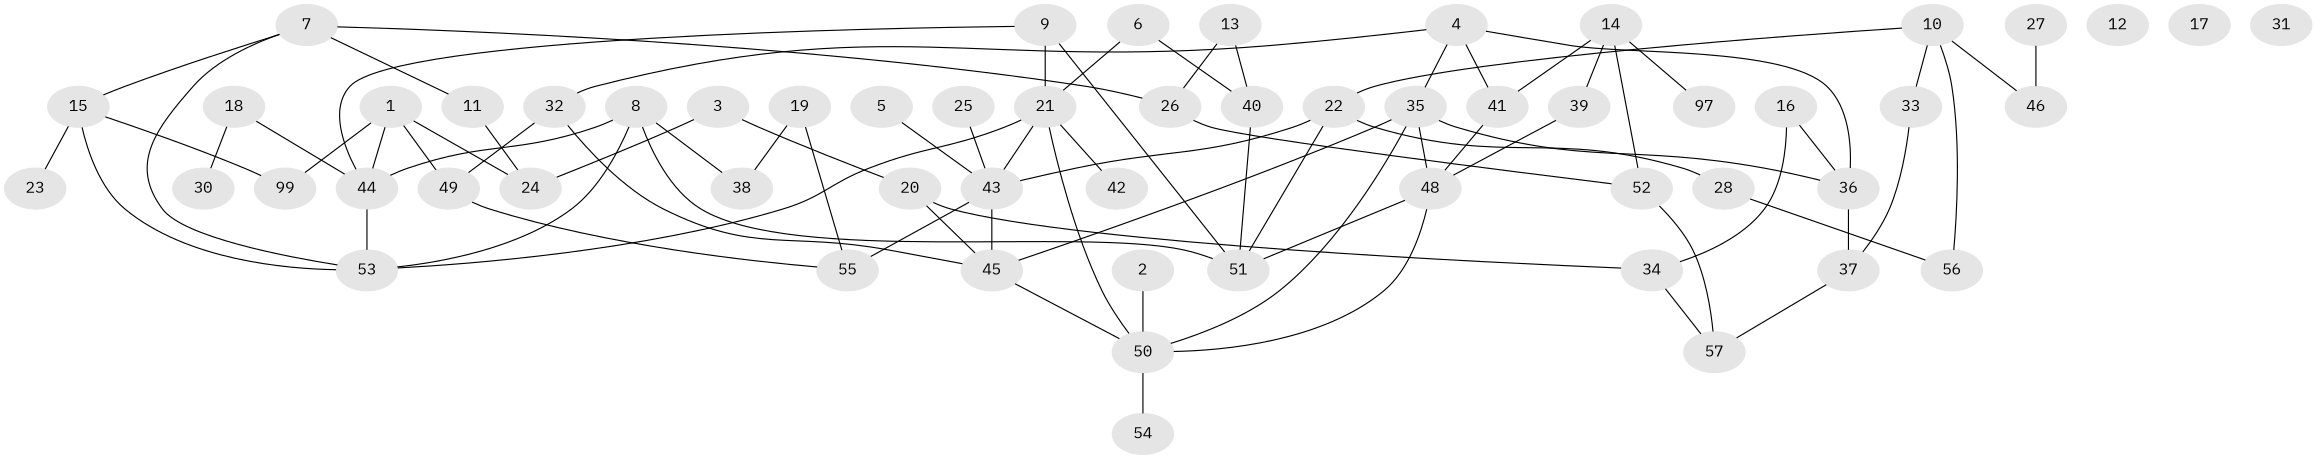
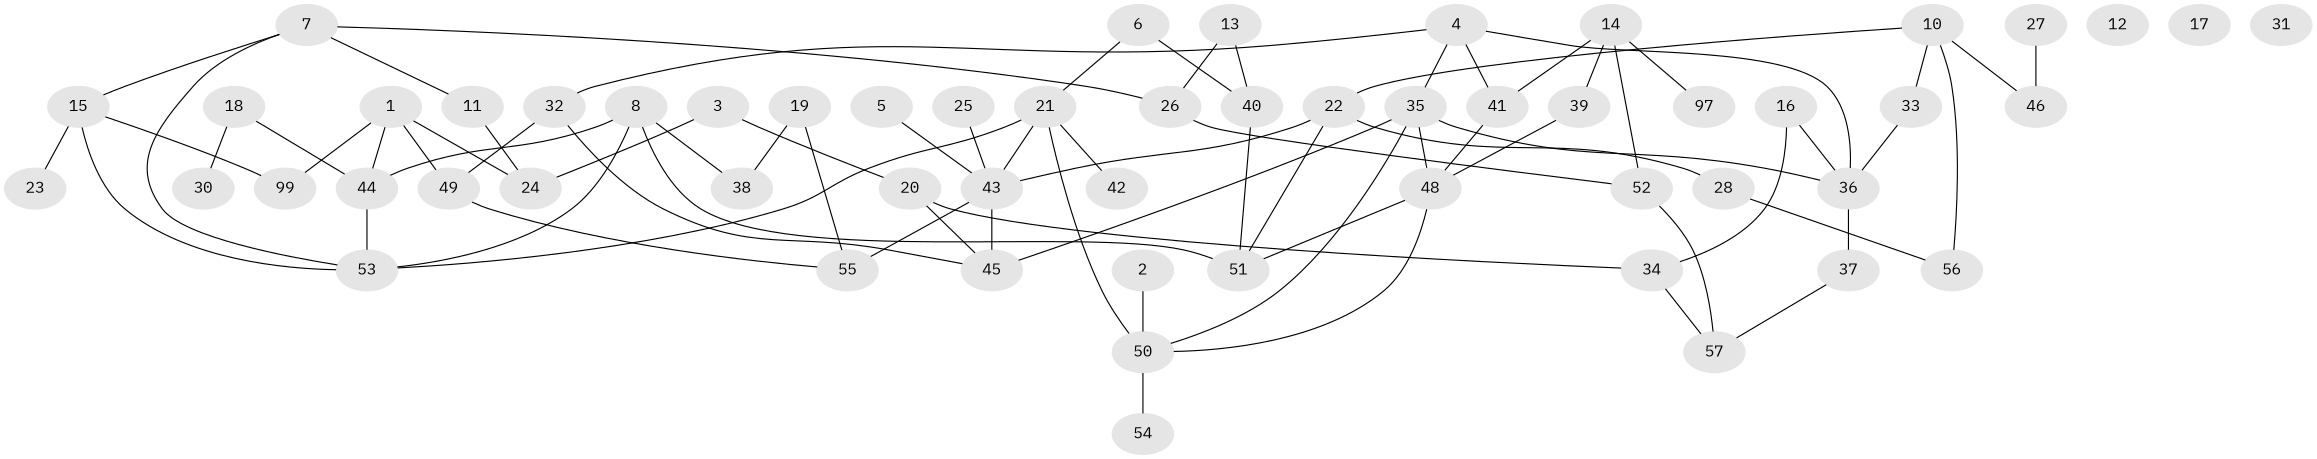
node "9": removed
edge "33" -- "37": now "33" -- "36"
edge "45" -- "50": removed
